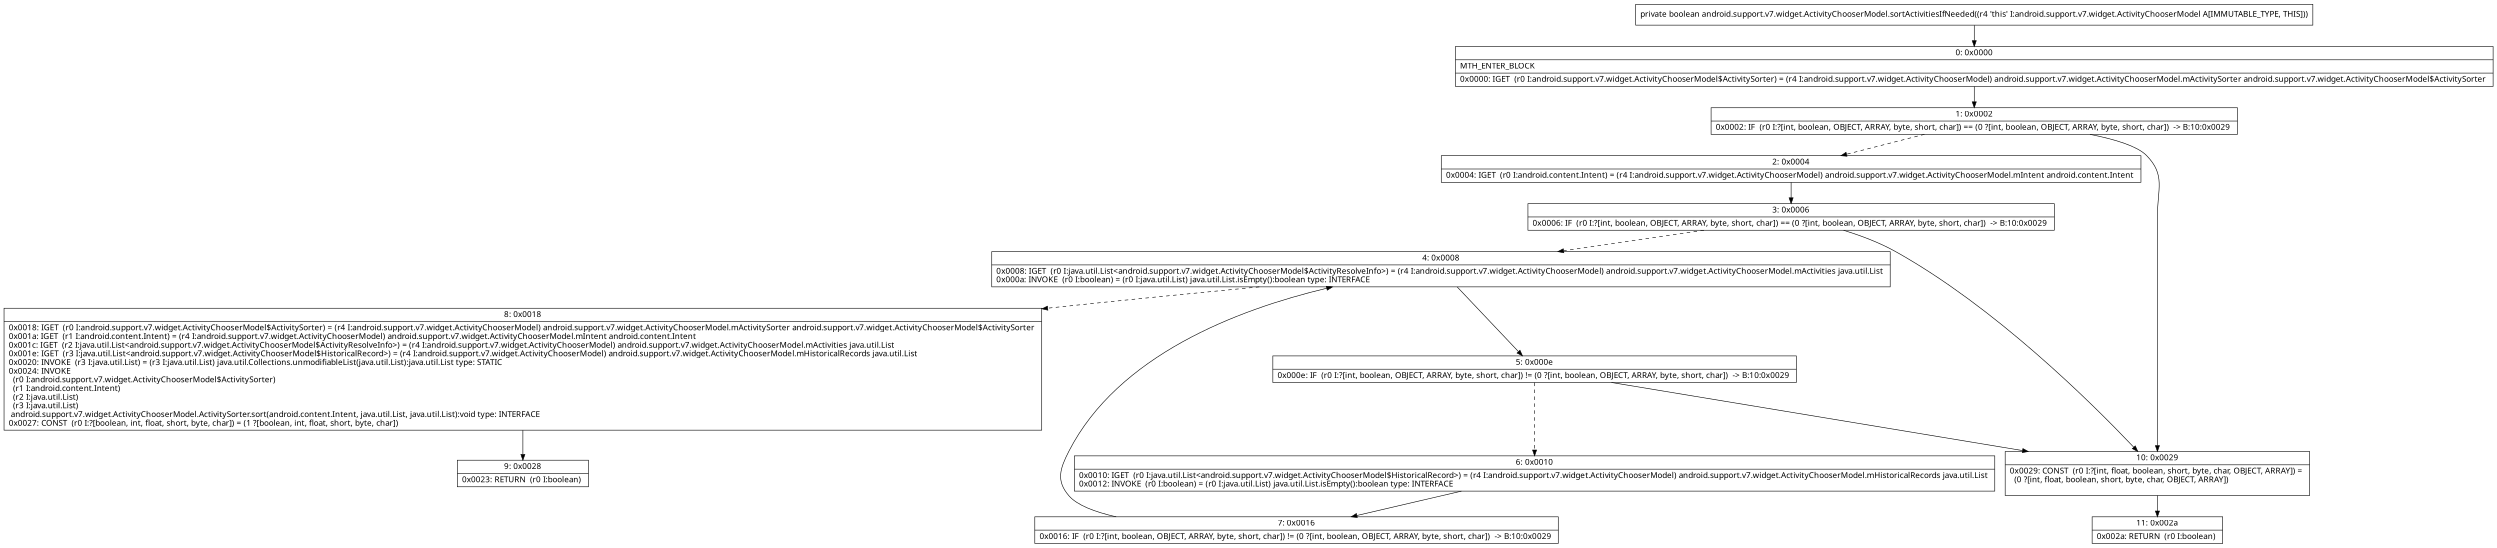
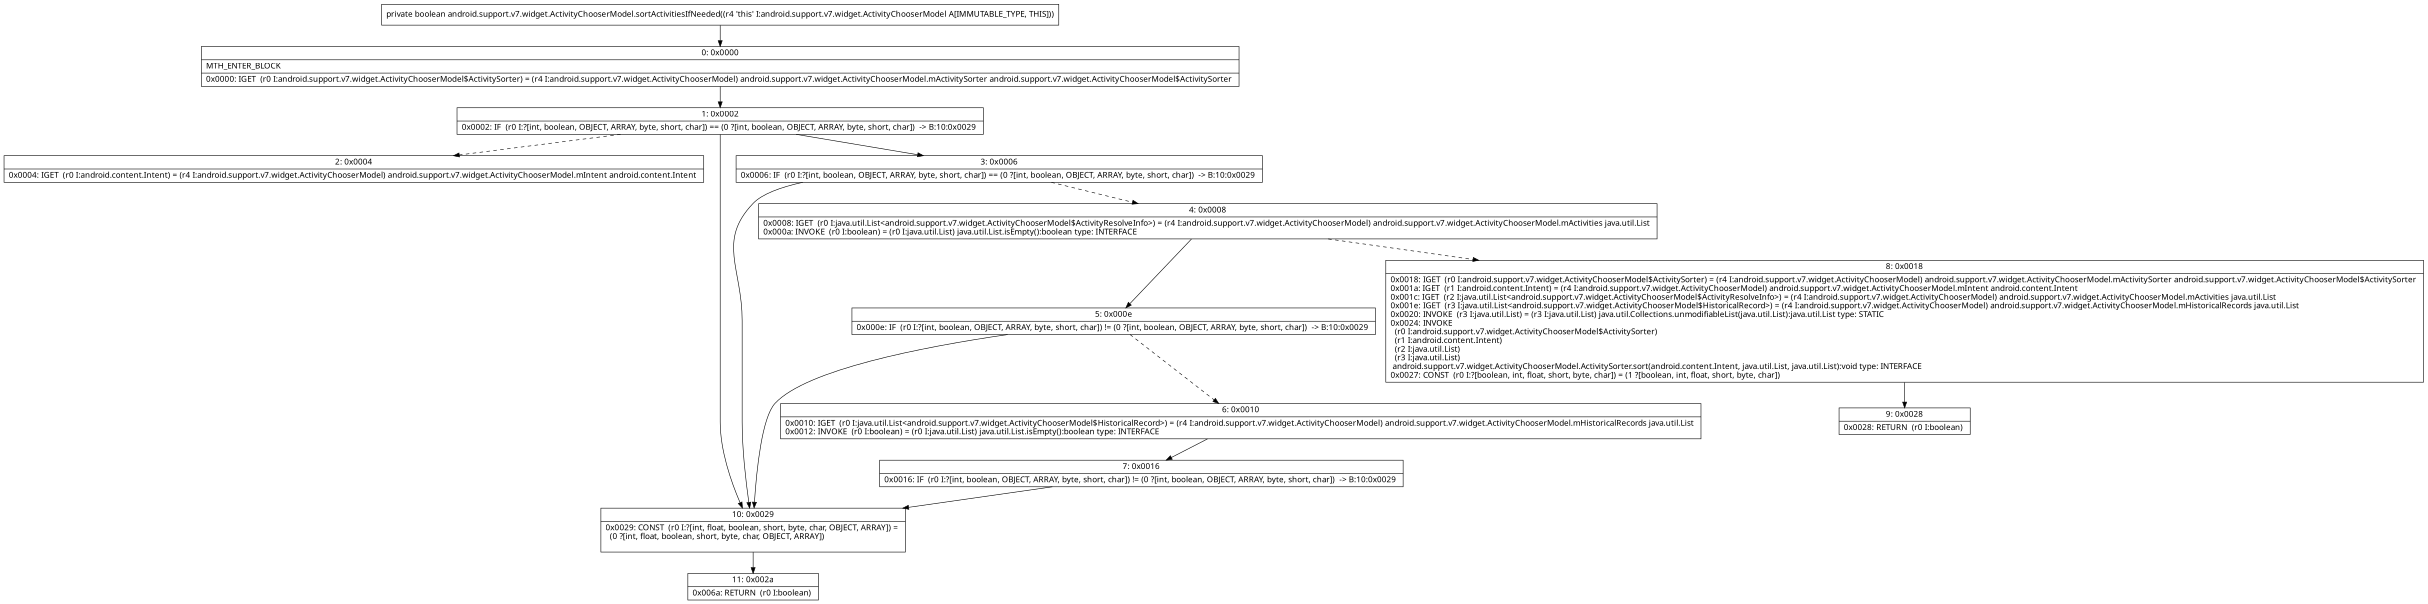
edge "2: 0x0004" -> "3: 0x0006": now "1: 0x0002" -> "3: 0x0006"
edge "7: 0x0016" -> "4: 0x0008": now "7: 0x0016" -> "10: 0x0029"
node "9: 0x0028": text "0x0023: RETURN  (r0 I:boolean)" -> "0x0028: RETURN  (r0 I:boolean)"
node "11: 0x002a": text "0x002a: RETURN  (r0 I:boolean)" -> "0x006a: RETURN  (r0 I:boolean)"
